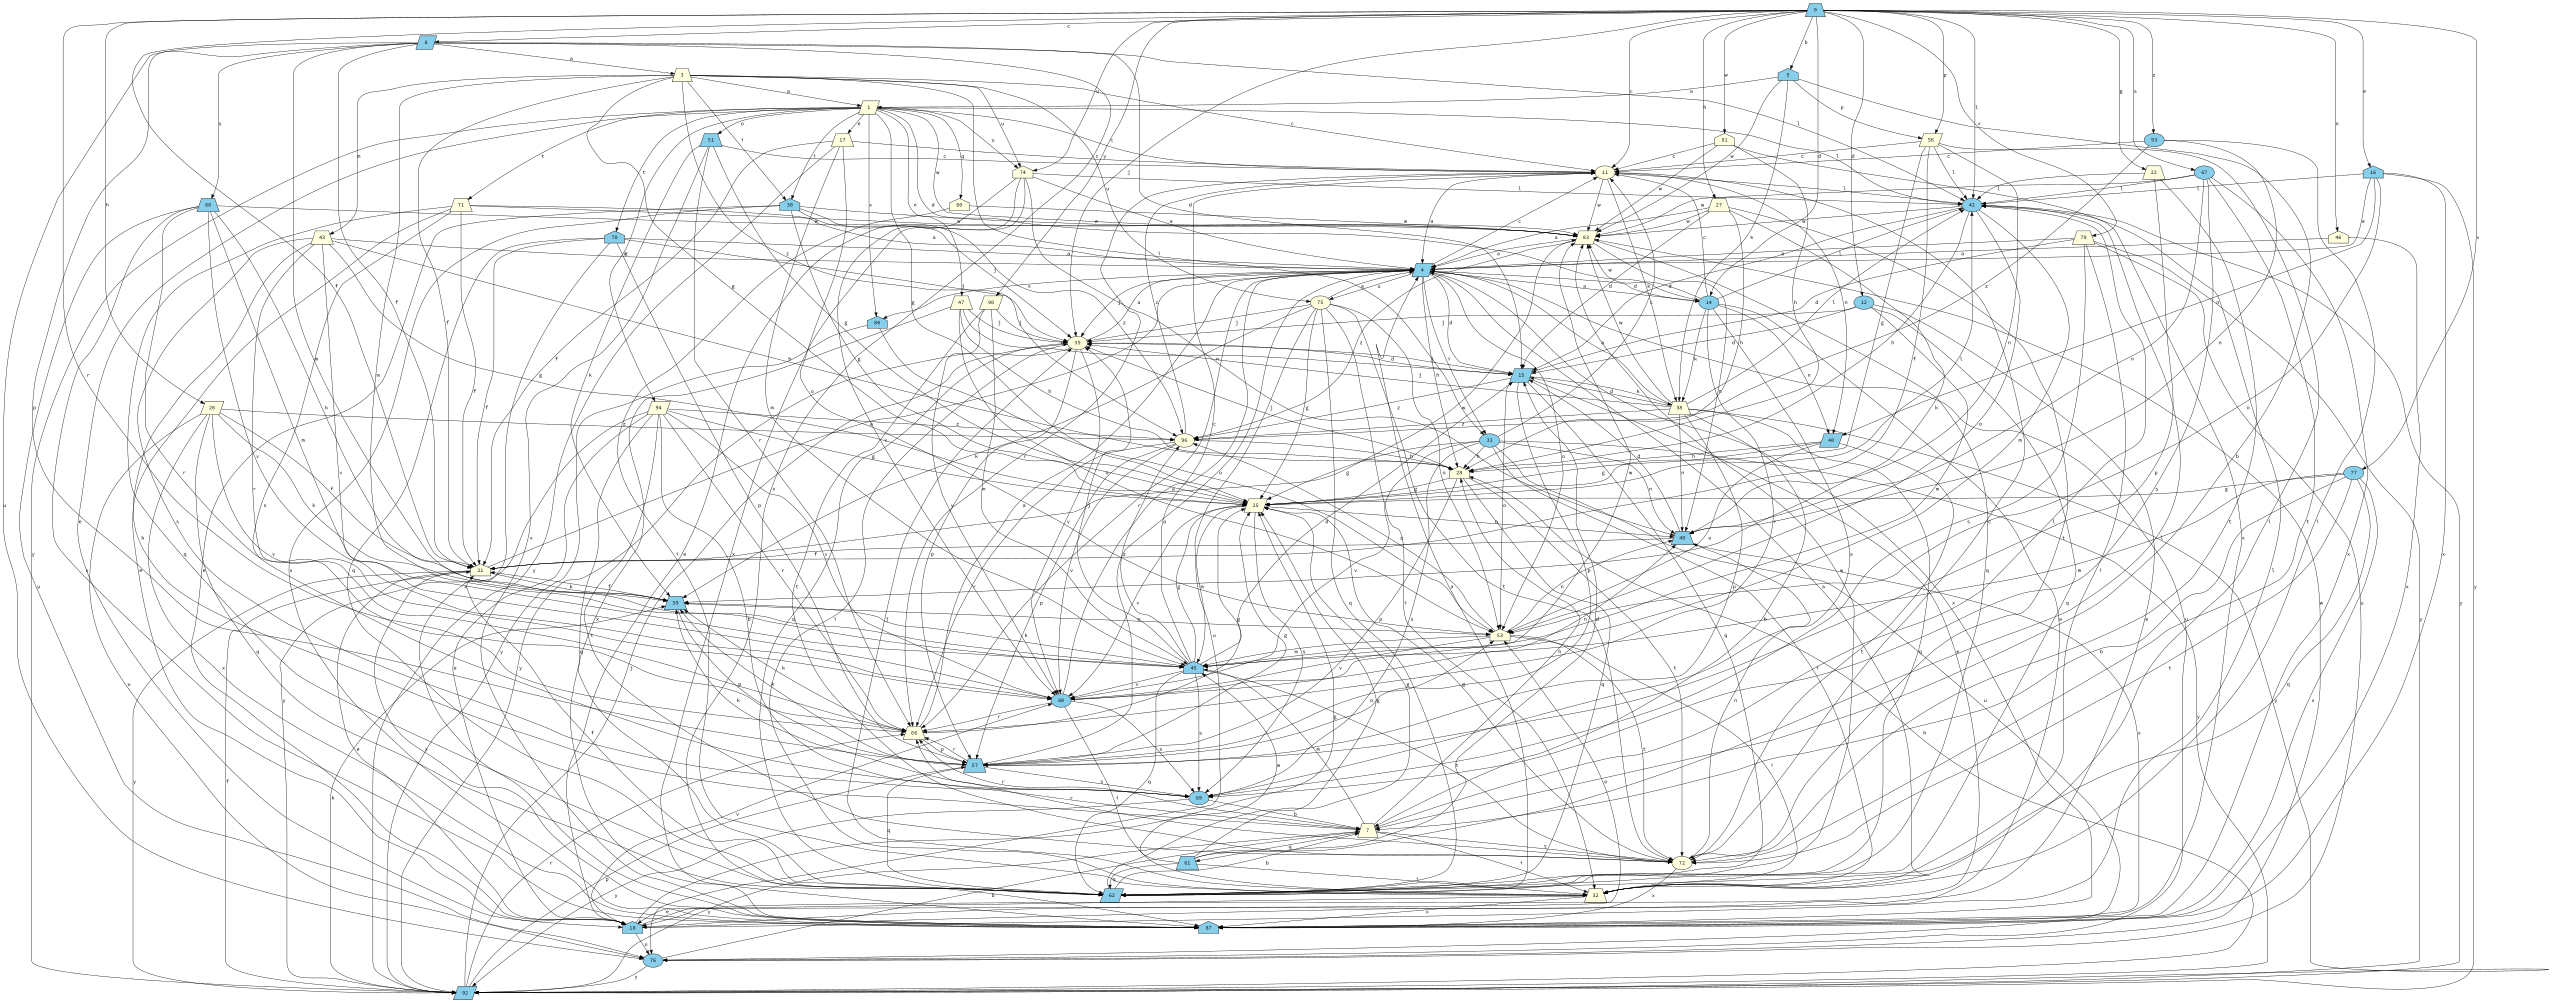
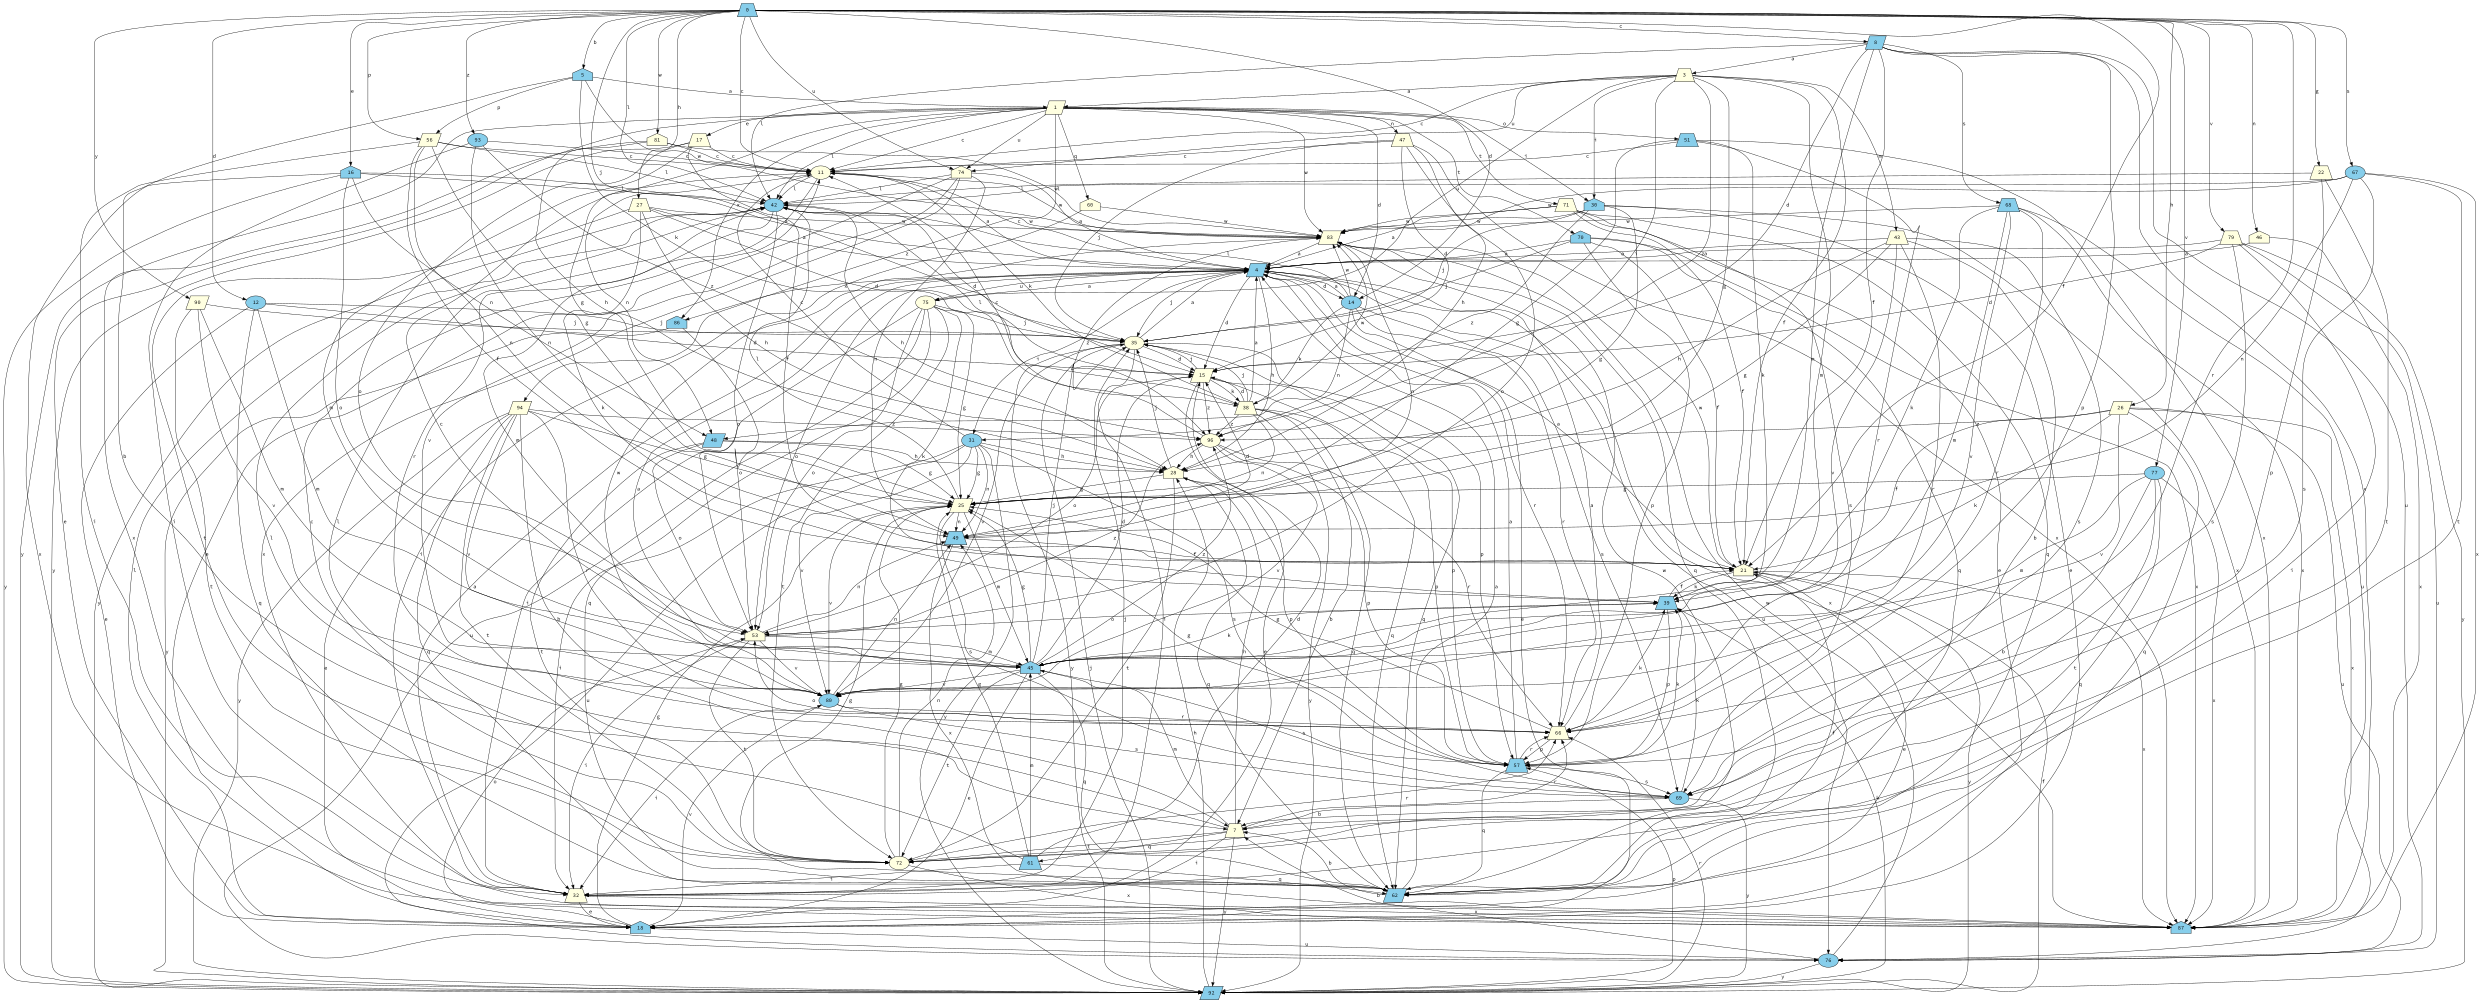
edge "14" -> "11": now "47" -> "11"
node "15": fillcolor skyblue -> lightyellow
edge "45" -> "18": added, label "e"
